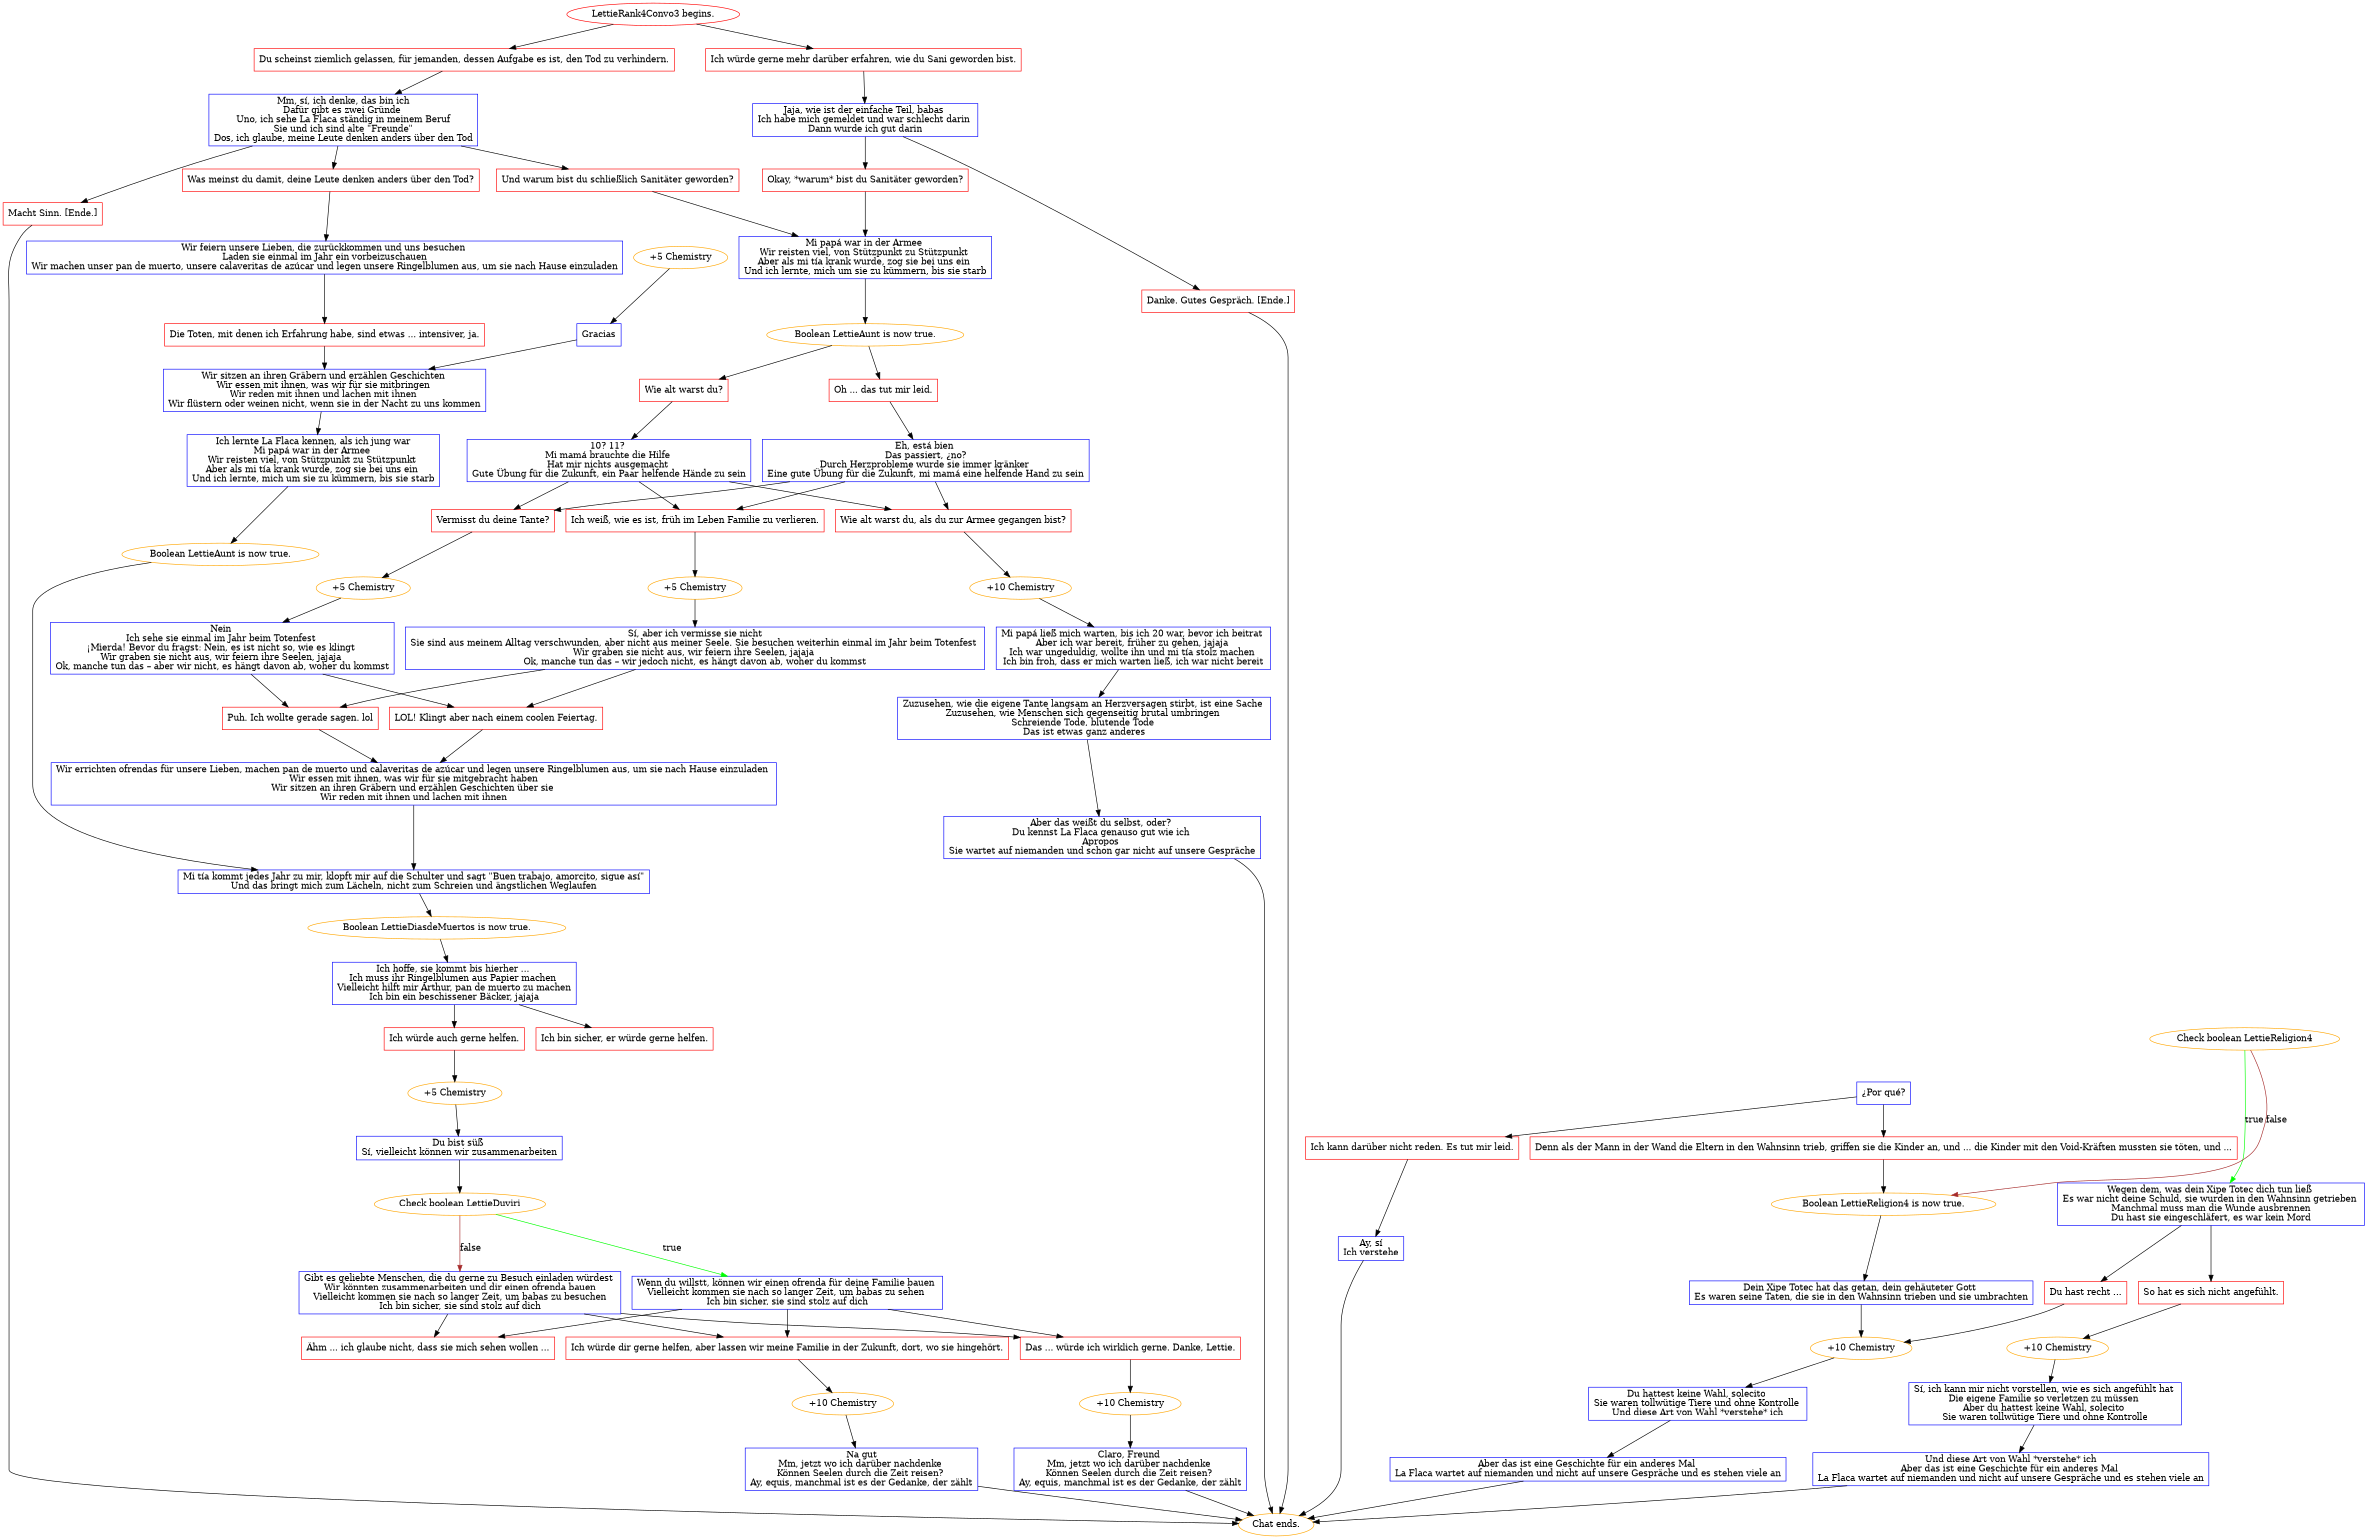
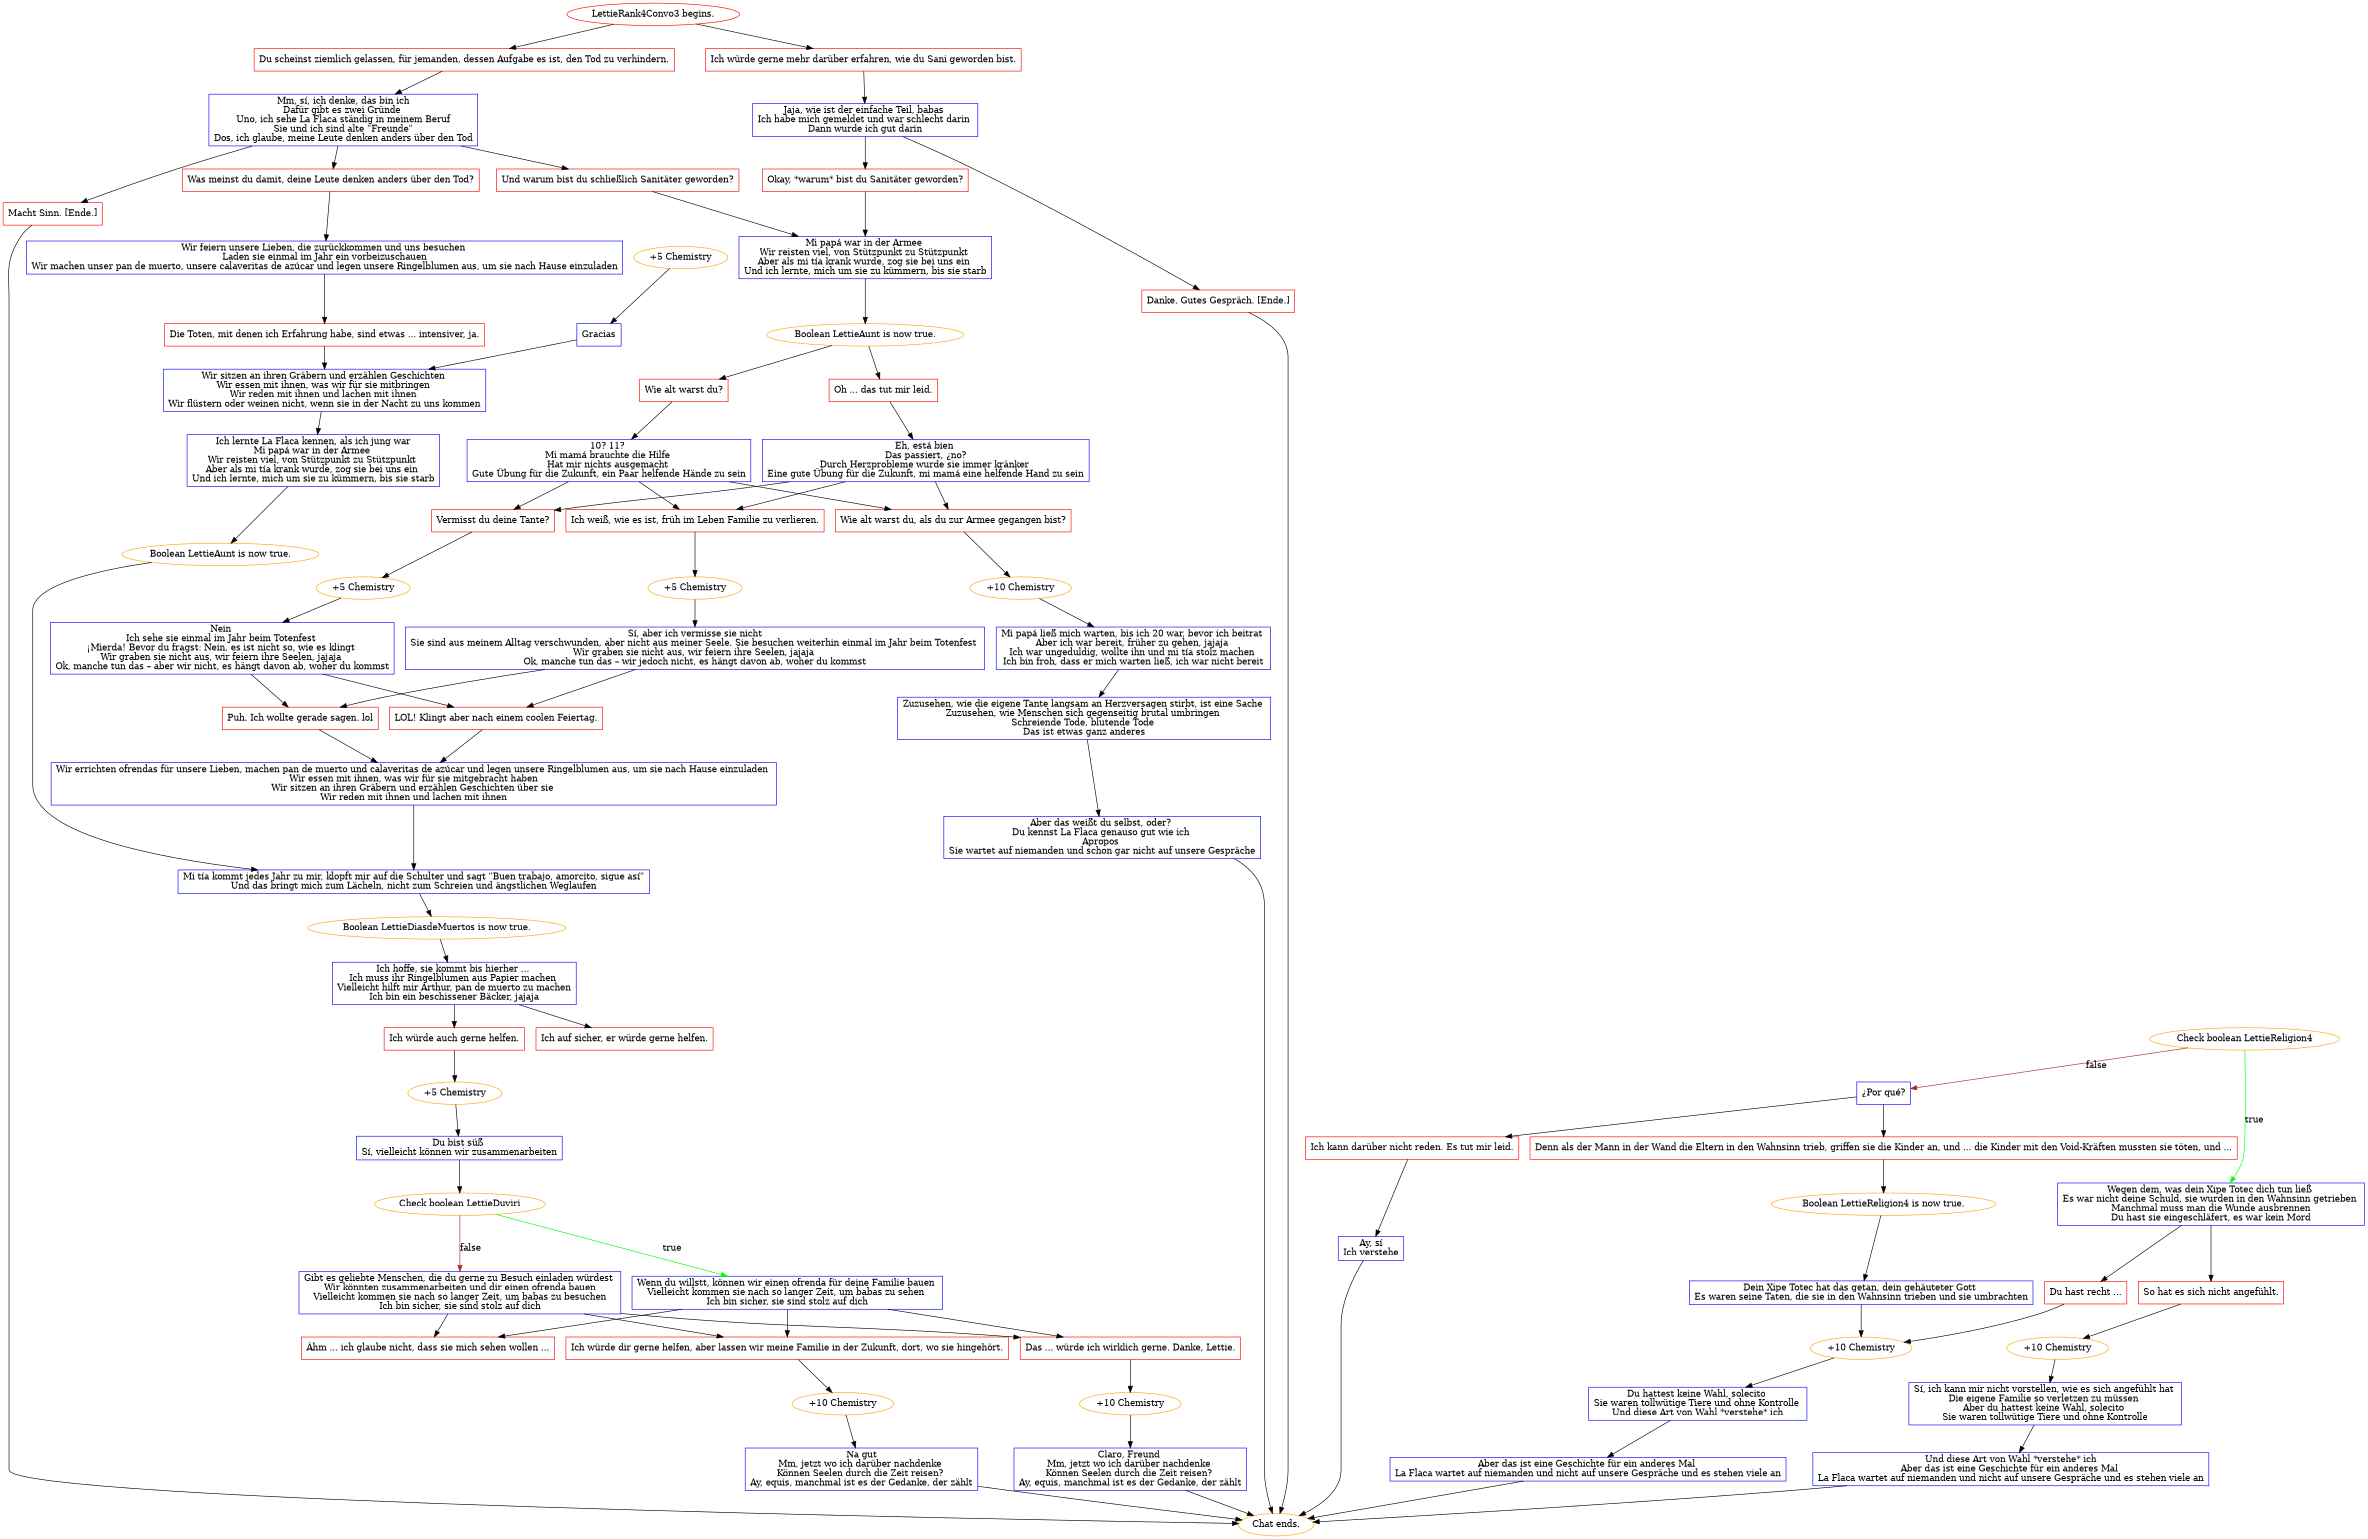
node "Ich bin sicher, er würde gerne helfen.": label "Ich bin sicher, er würde gerne helfen." -> "Ich auf sicher, er würde gerne helfen."
edge "Check boolean LettieReligion4" -> "Boolean LettieReligion4 is now true.": now "Check boolean LettieReligion4" -> "¿Por qué?"
